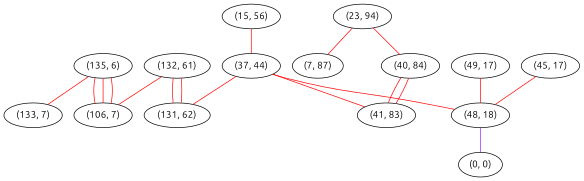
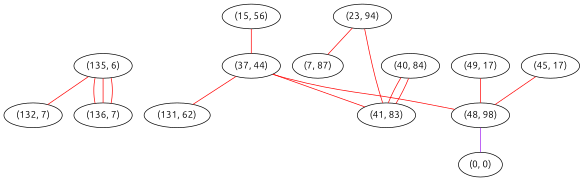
edge "(23, 94)" -- "(40, 84)": now "(23, 94)" -- "(41, 83)"
node "(132, 61)": removed
node "(133, 7)": label "(133, 7)" -> "(132, 7)"
node "(106, 7)": label "(106, 7)" -> "(136, 7)"
node "(48, 18)": label "(48, 18)" -> "(48, 98)"
